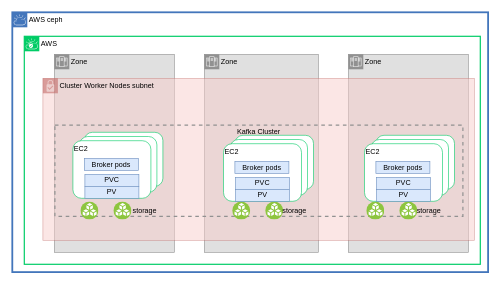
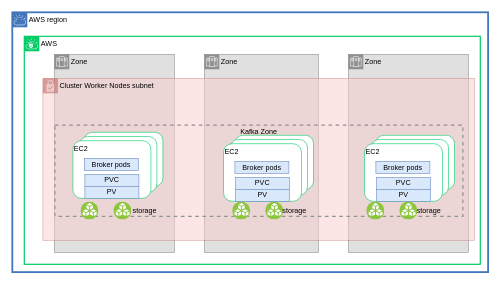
node "AWS ceph": label "AWS ceph" -> "AWS region"
node "Kafka Cluster": label "Kafka Cluster" -> "Kafka Zone"
